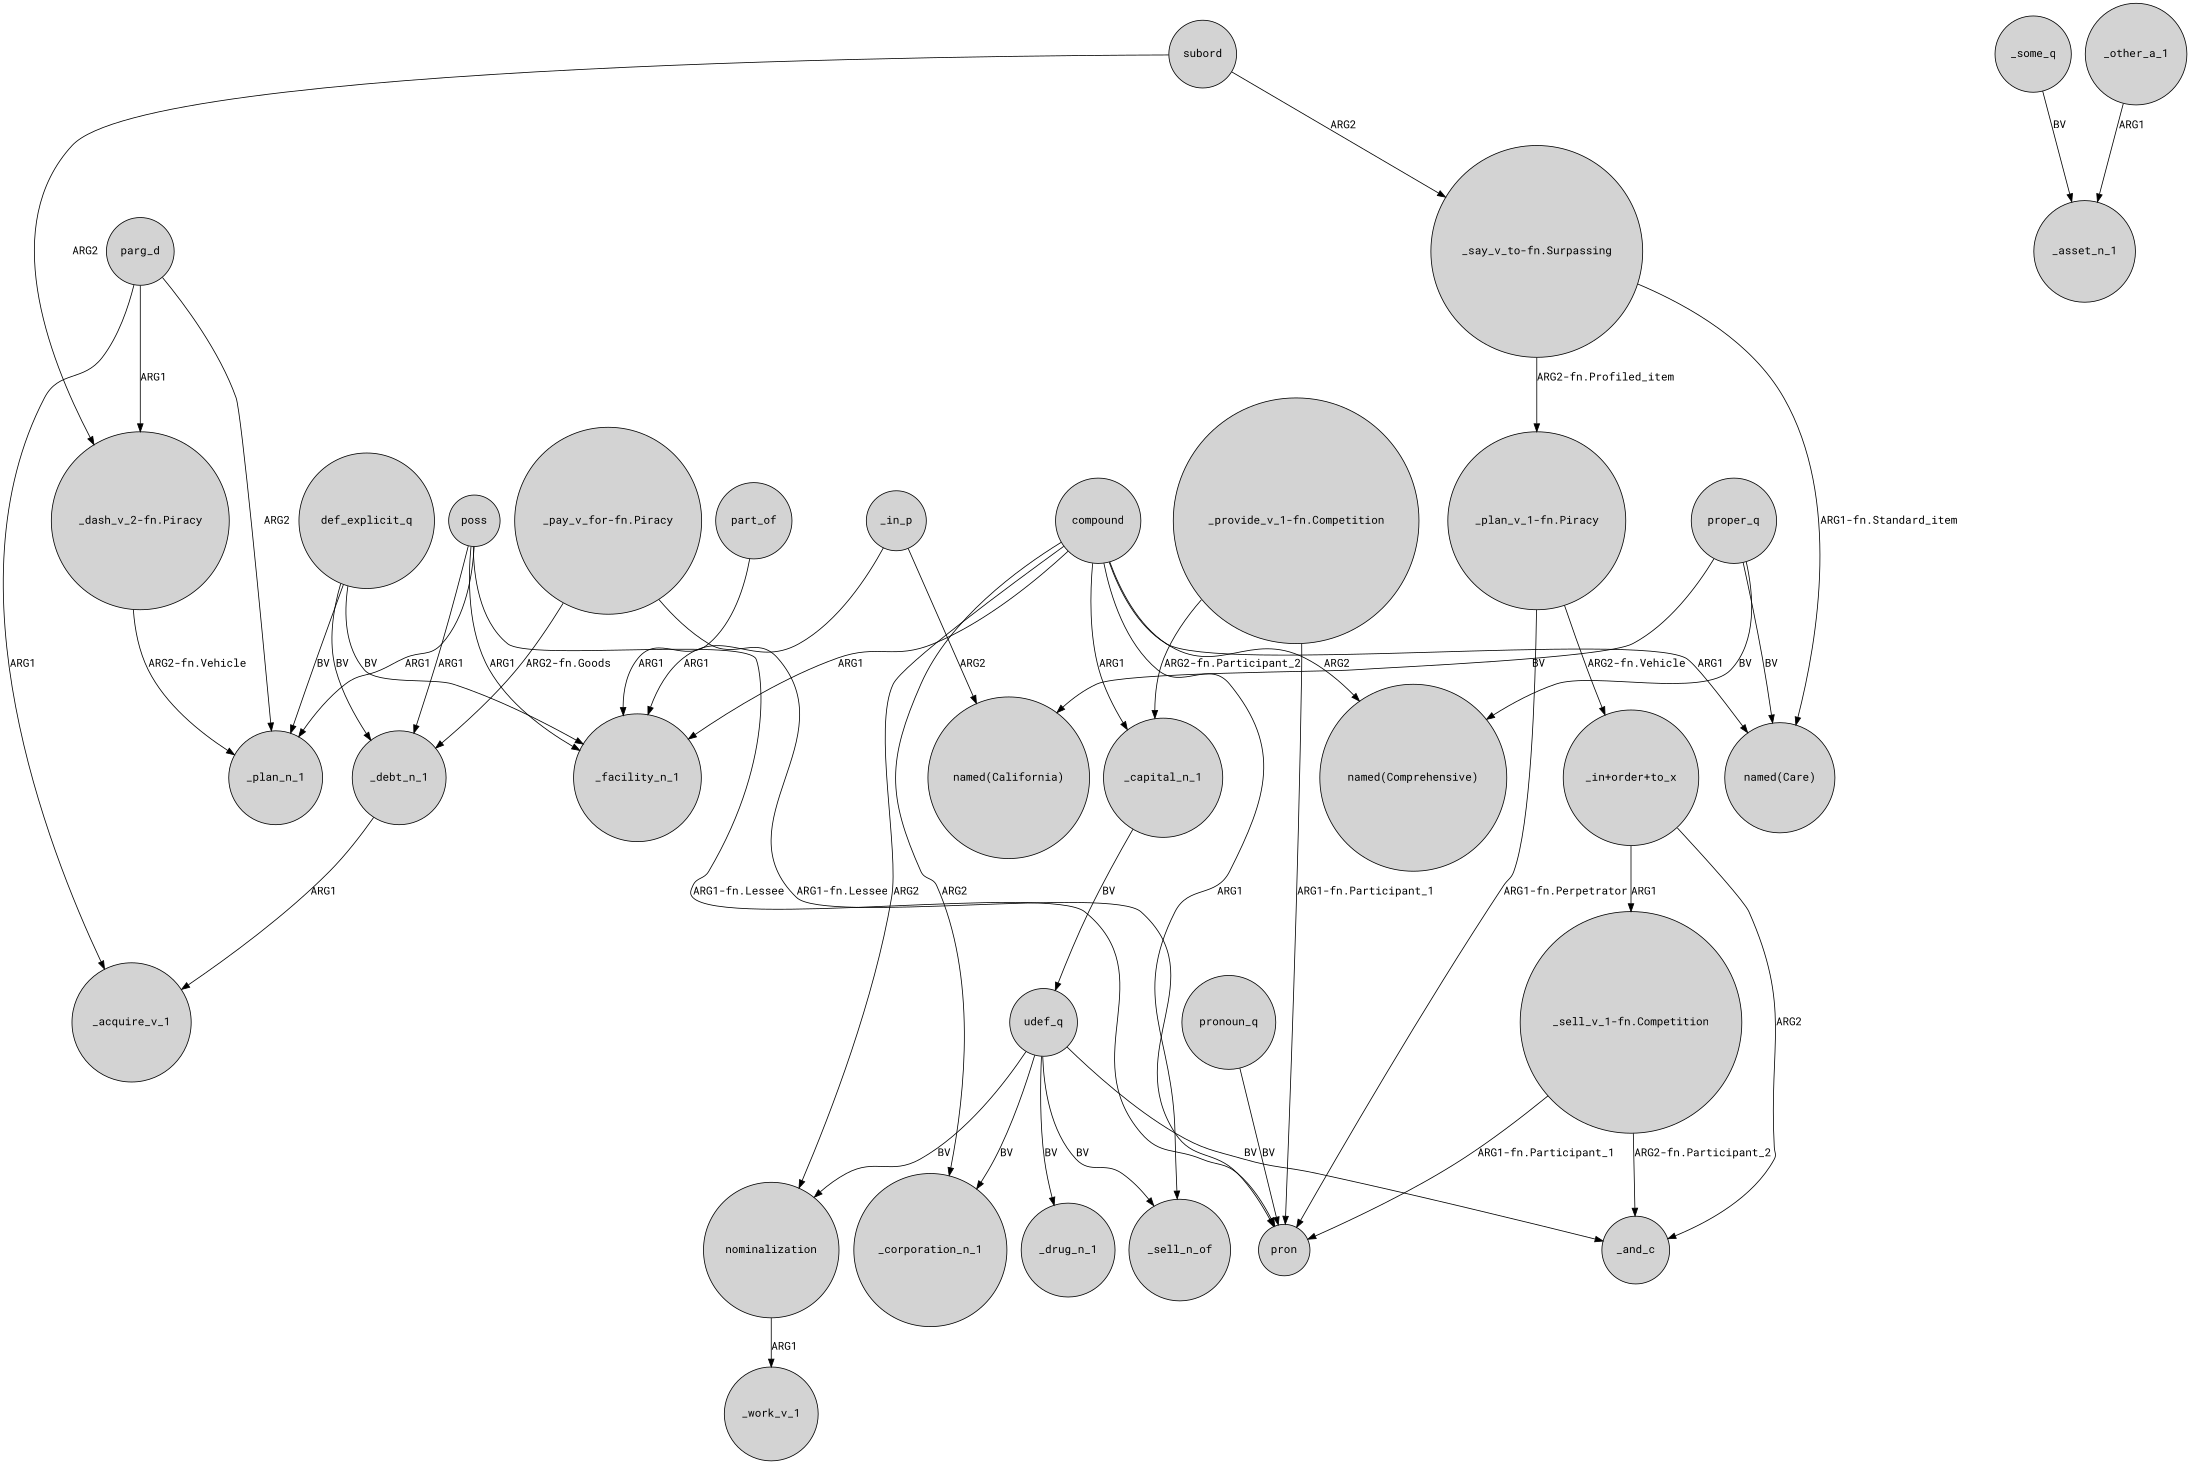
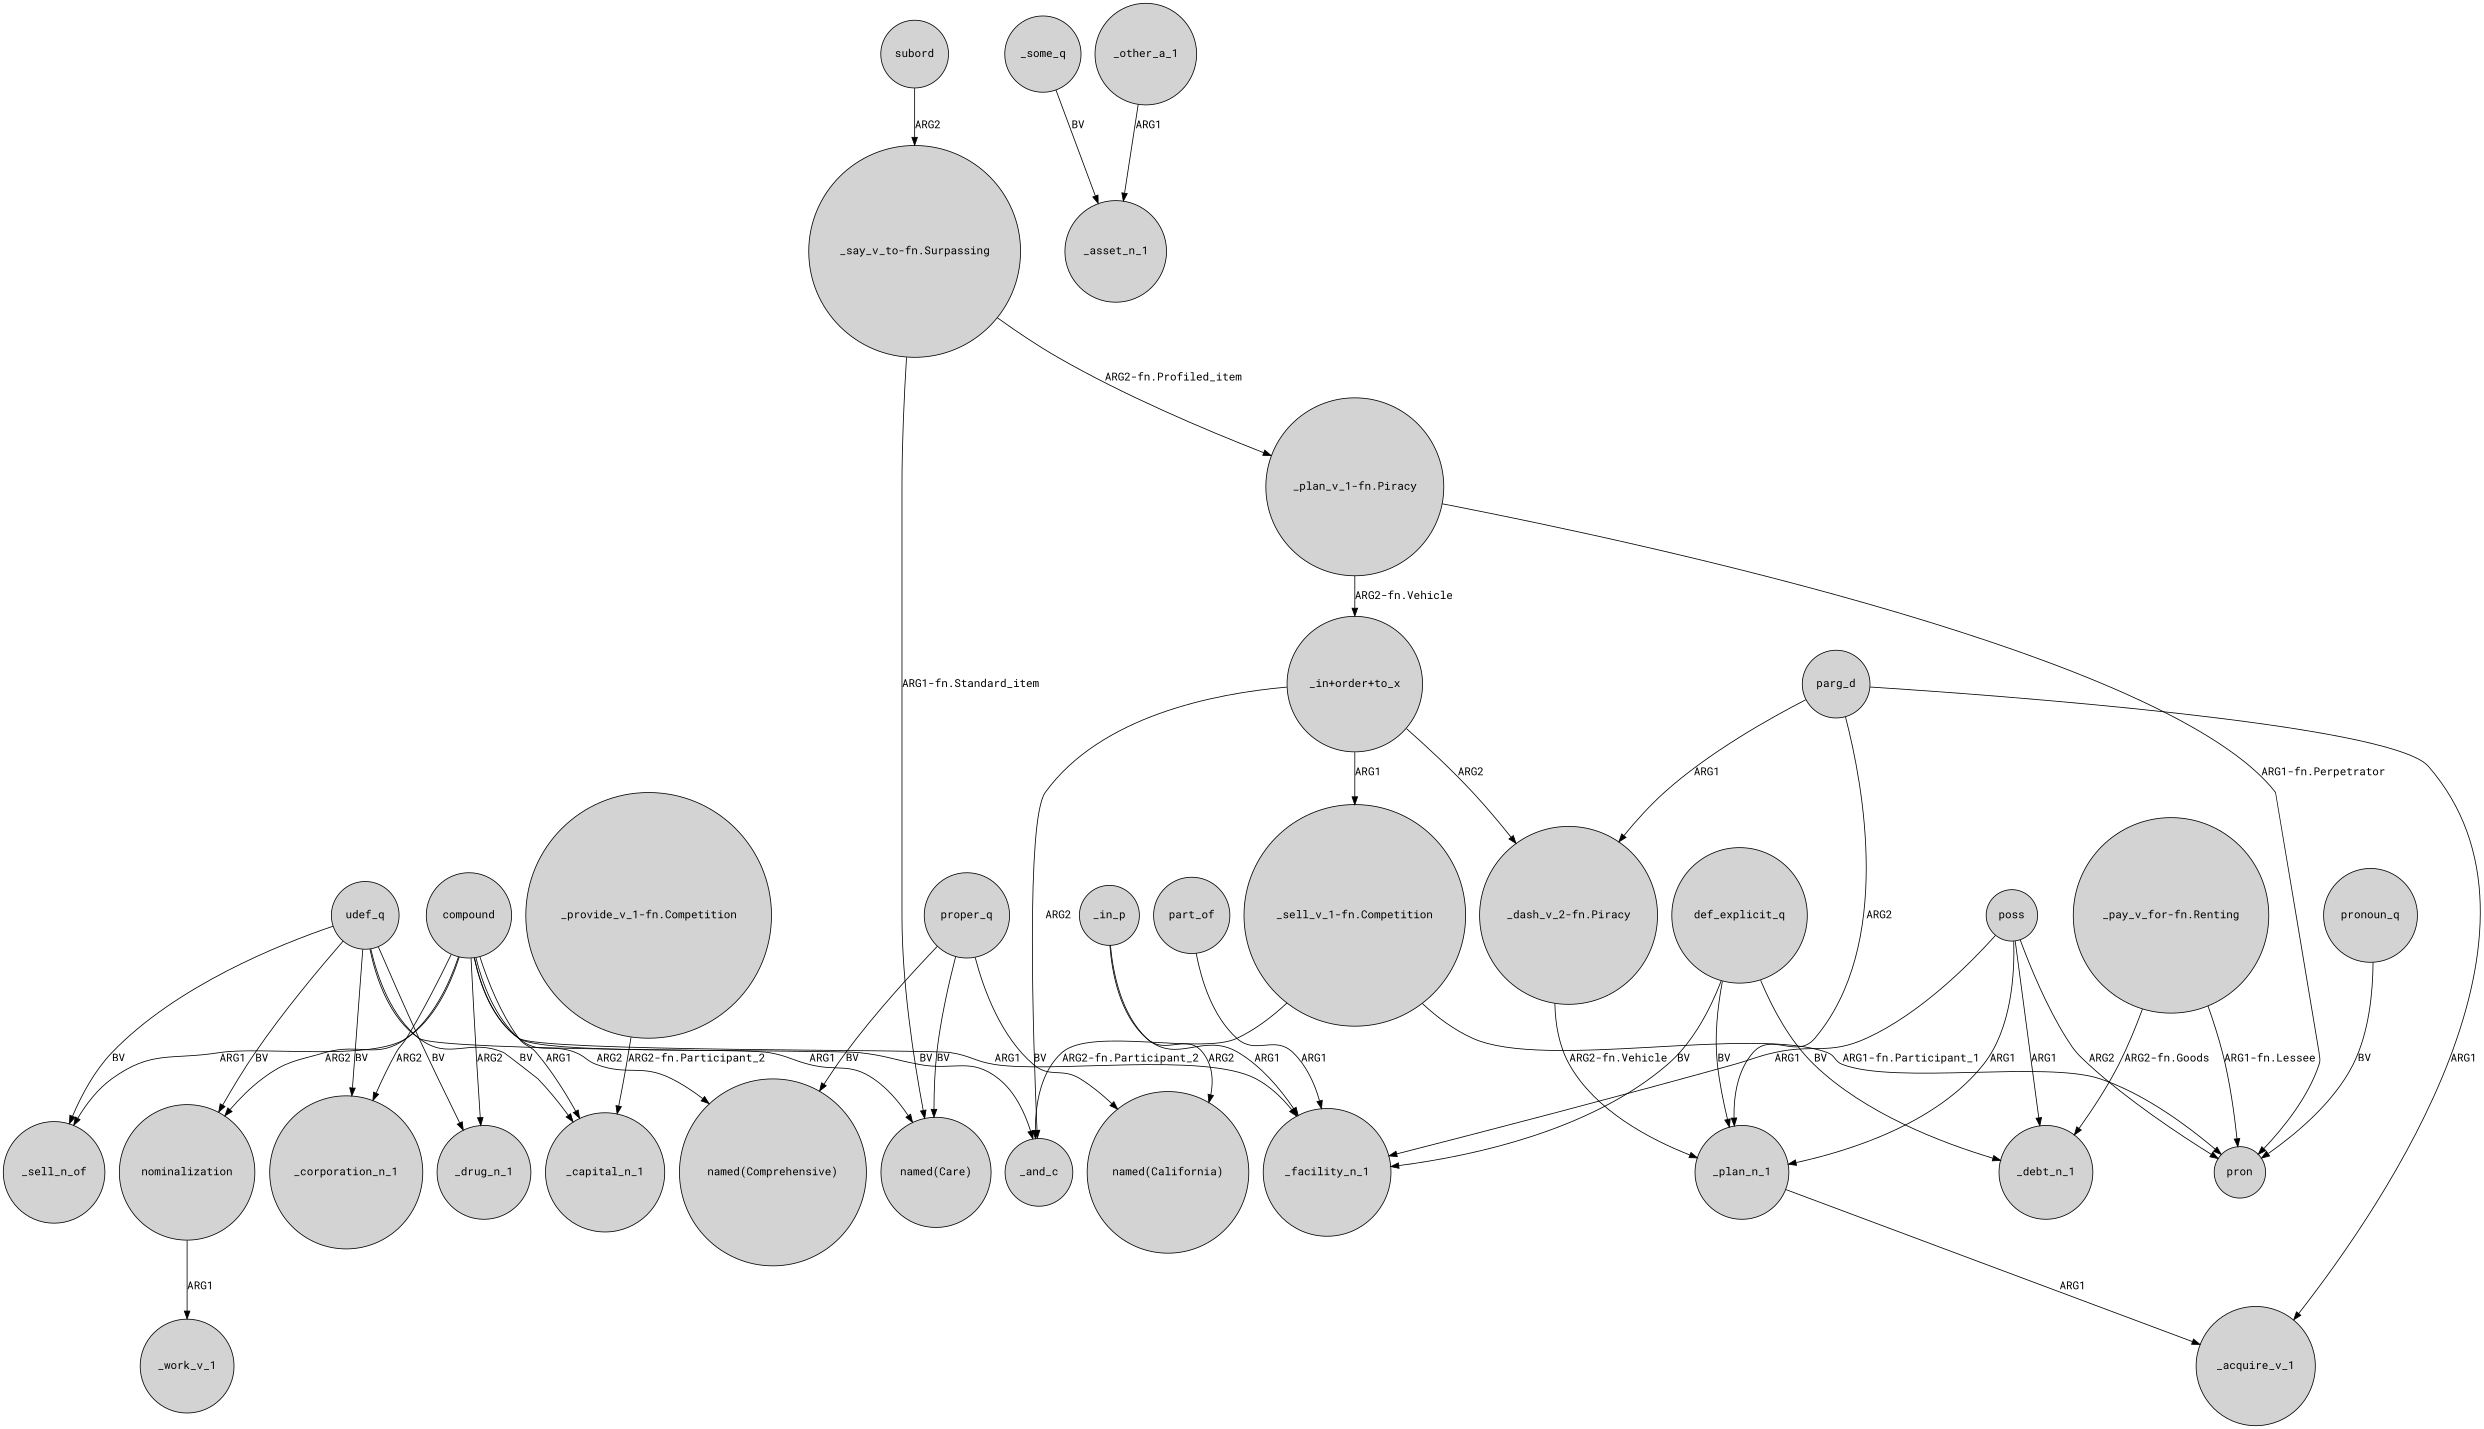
edge "subord" -> "_dash_v_2-fn.Piracy": now "_in+order+to_x" -> "_dash_v_2-fn.Piracy"
node "_pay_v_for-fn.Piracy": label "_pay_v_for-fn.Piracy" -> "_pay_v_for-fn.Renting"
edge "poss" -> "pron": label "ARG1-fn.Lessee" -> "ARG2"
edge "_capital_n_1" -> "udef_q": reversed
edge "_debt_n_1" -> "_acquire_v_1": now "_plan_n_1" -> "_acquire_v_1"
edge "_provide_v_1-fn.Competition" -> "pron": removed, label "ARG1-fn.Participant_1"
edge "compound" -> "_drug_n_1": added, label "ARG2"
